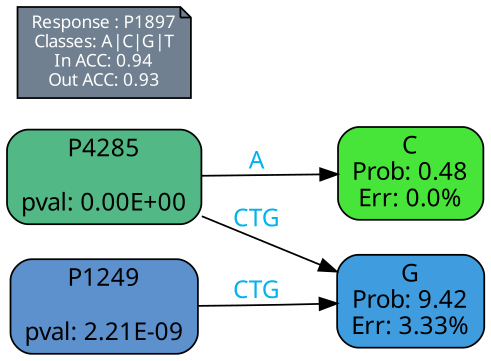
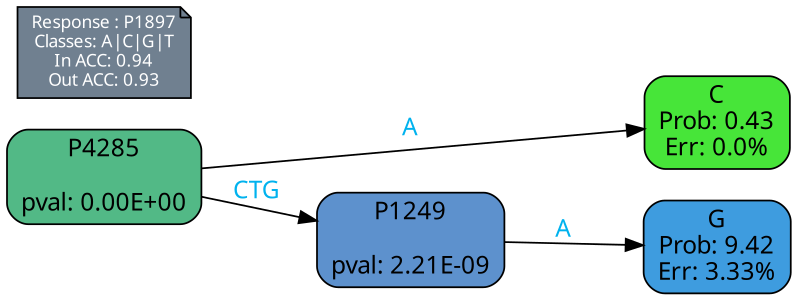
node "C Prob: 0.48 Err: 0.0%": label "C Prob: 0.48 Err: 0.0%" -> "C Prob: 0.43 Err: 0.0%"
edge "P4285 pval: 0.00E+00" -> "G Prob: 9.42 Err: 3.33%": now "P4285 pval: 0.00E+00" -> "P1249 pval: 2.21E-09"
edge "P1249 pval: 2.21E-09" -> "G Prob: 9.42 Err: 3.33%": label "CTG" -> "A"
